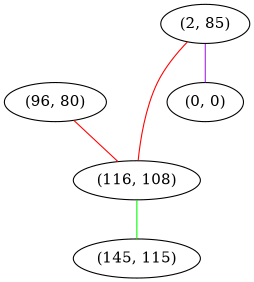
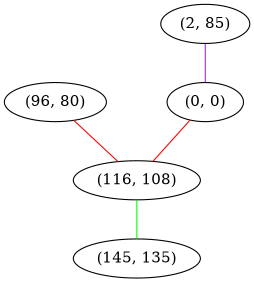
edge "(2, 85)" -- "(116, 108)": now "(0, 0)" -- "(116, 108)"
node "(145, 115)": label "(145, 115)" -> "(145, 135)"
